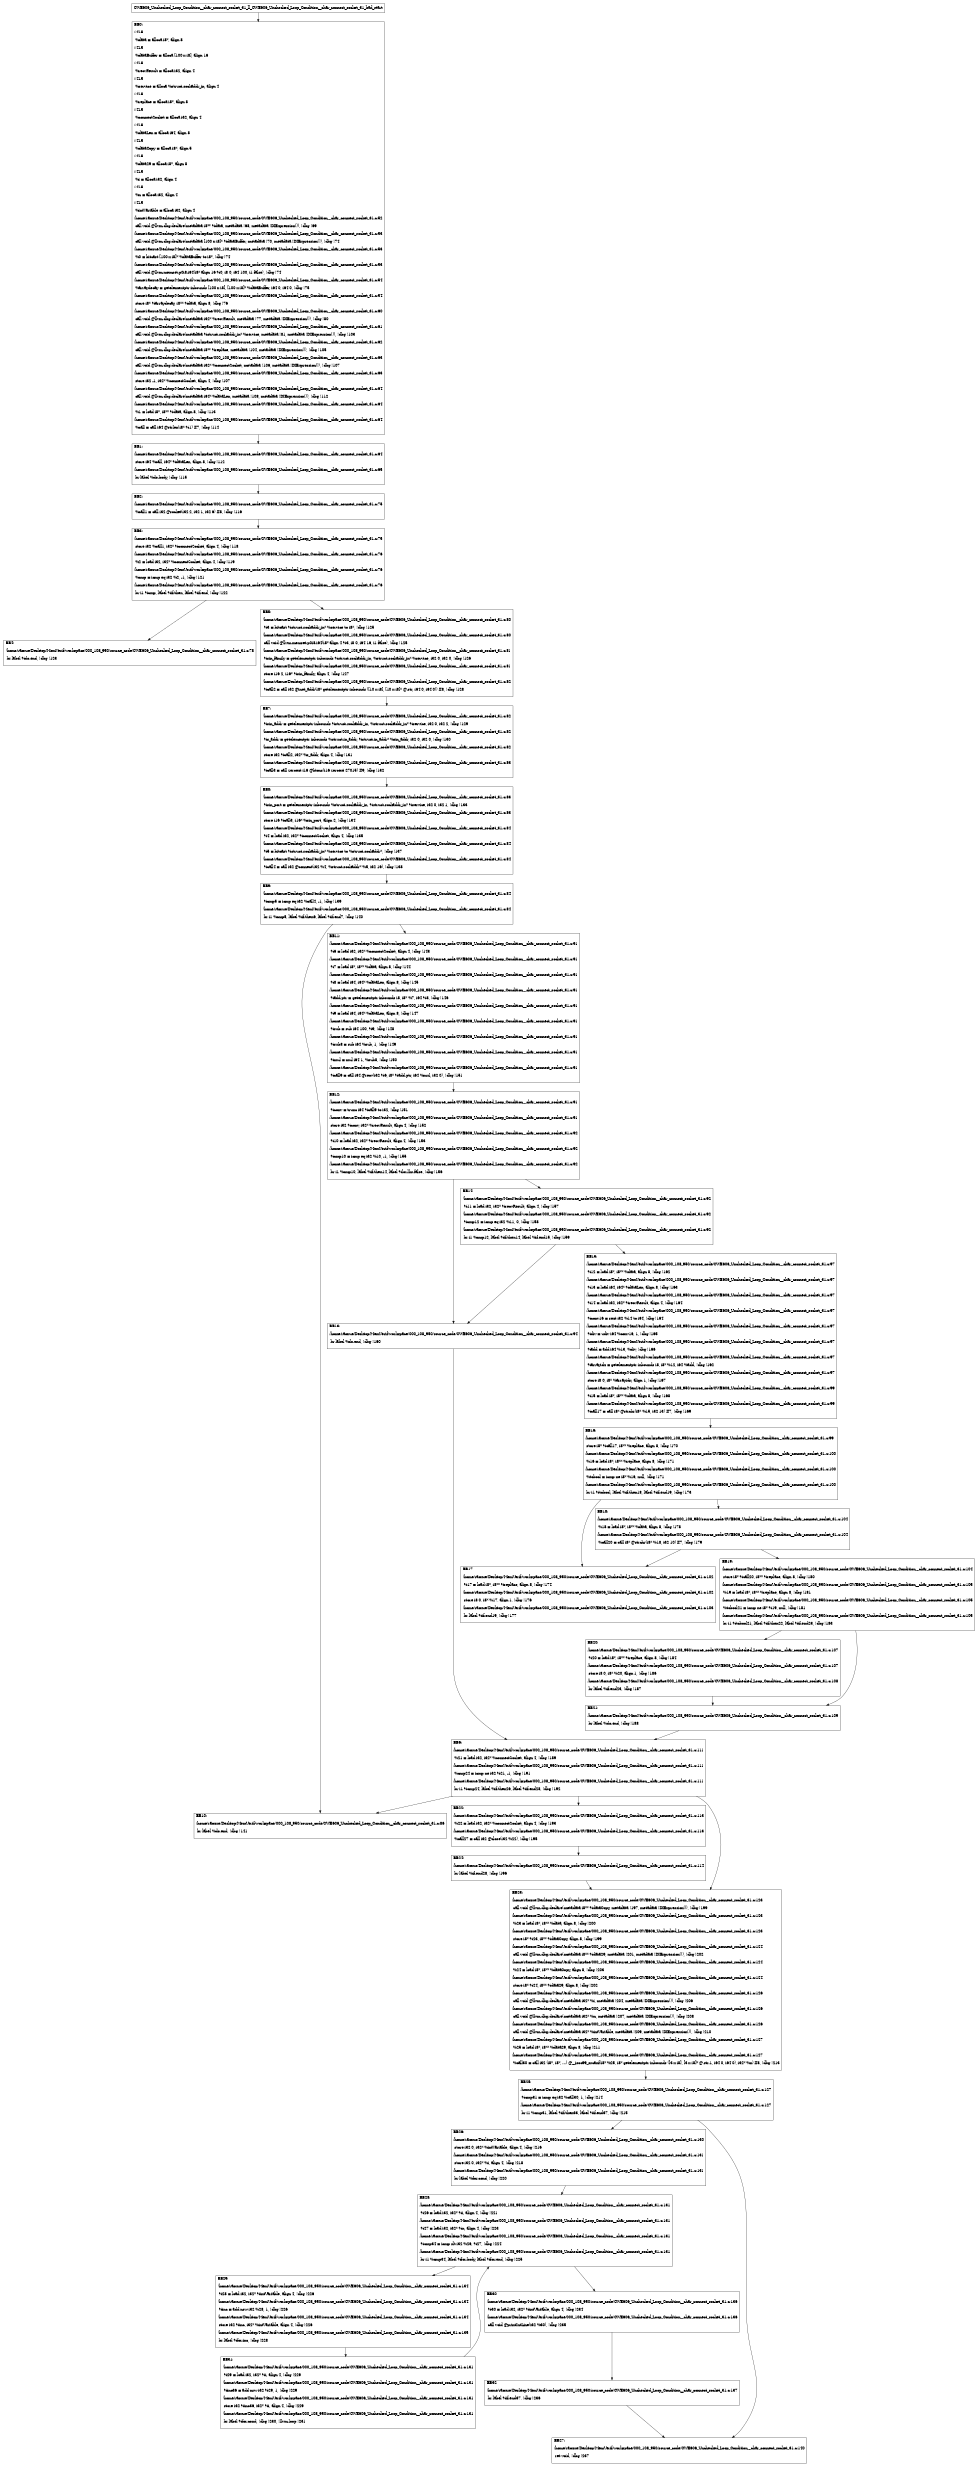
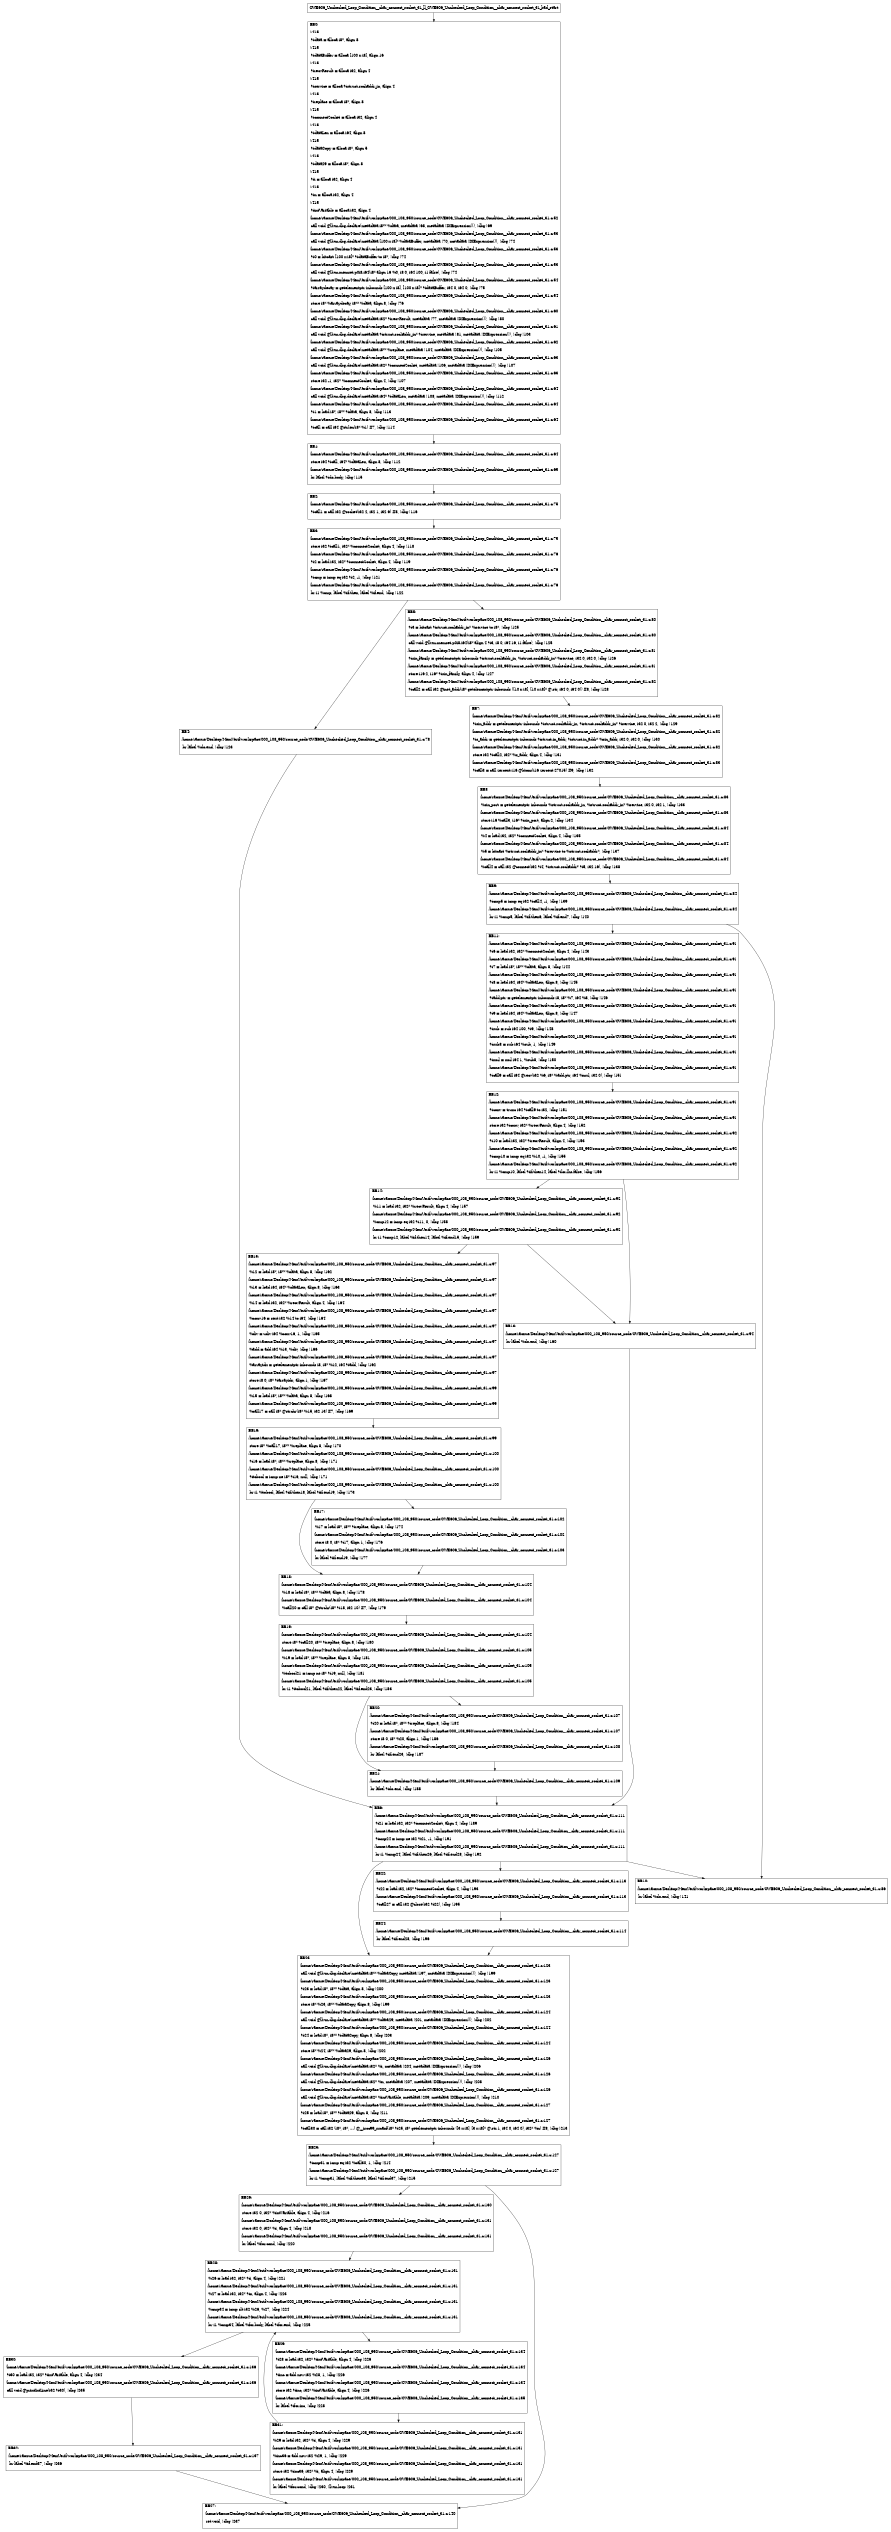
edge "BB4:" -> "BB6:": added
edge "BB18:" -> "BB17:": reversed
